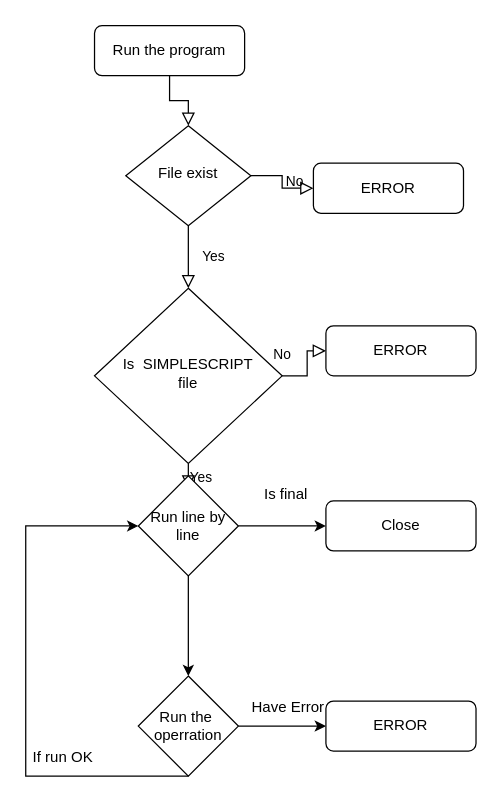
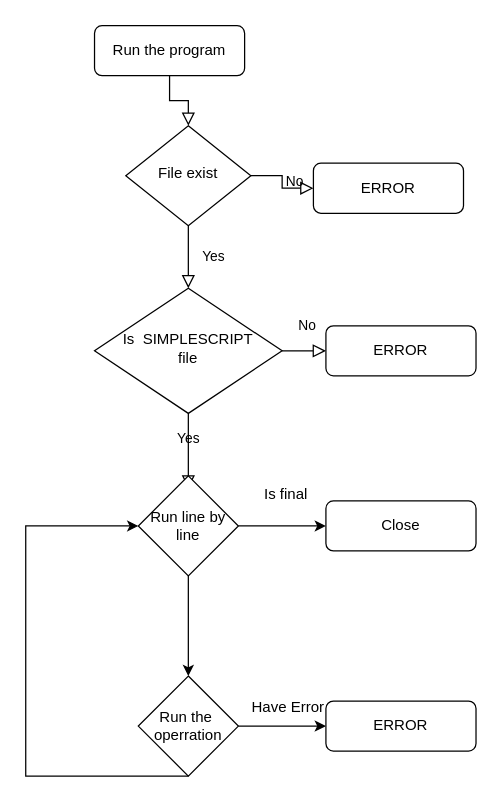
node "Is SIMPLESCRIPT file": size 188x175 -> 188x125
node "If run OK": removed
